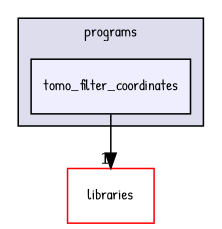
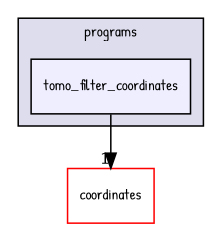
node "libraries": label "libraries" -> "coordinates"
